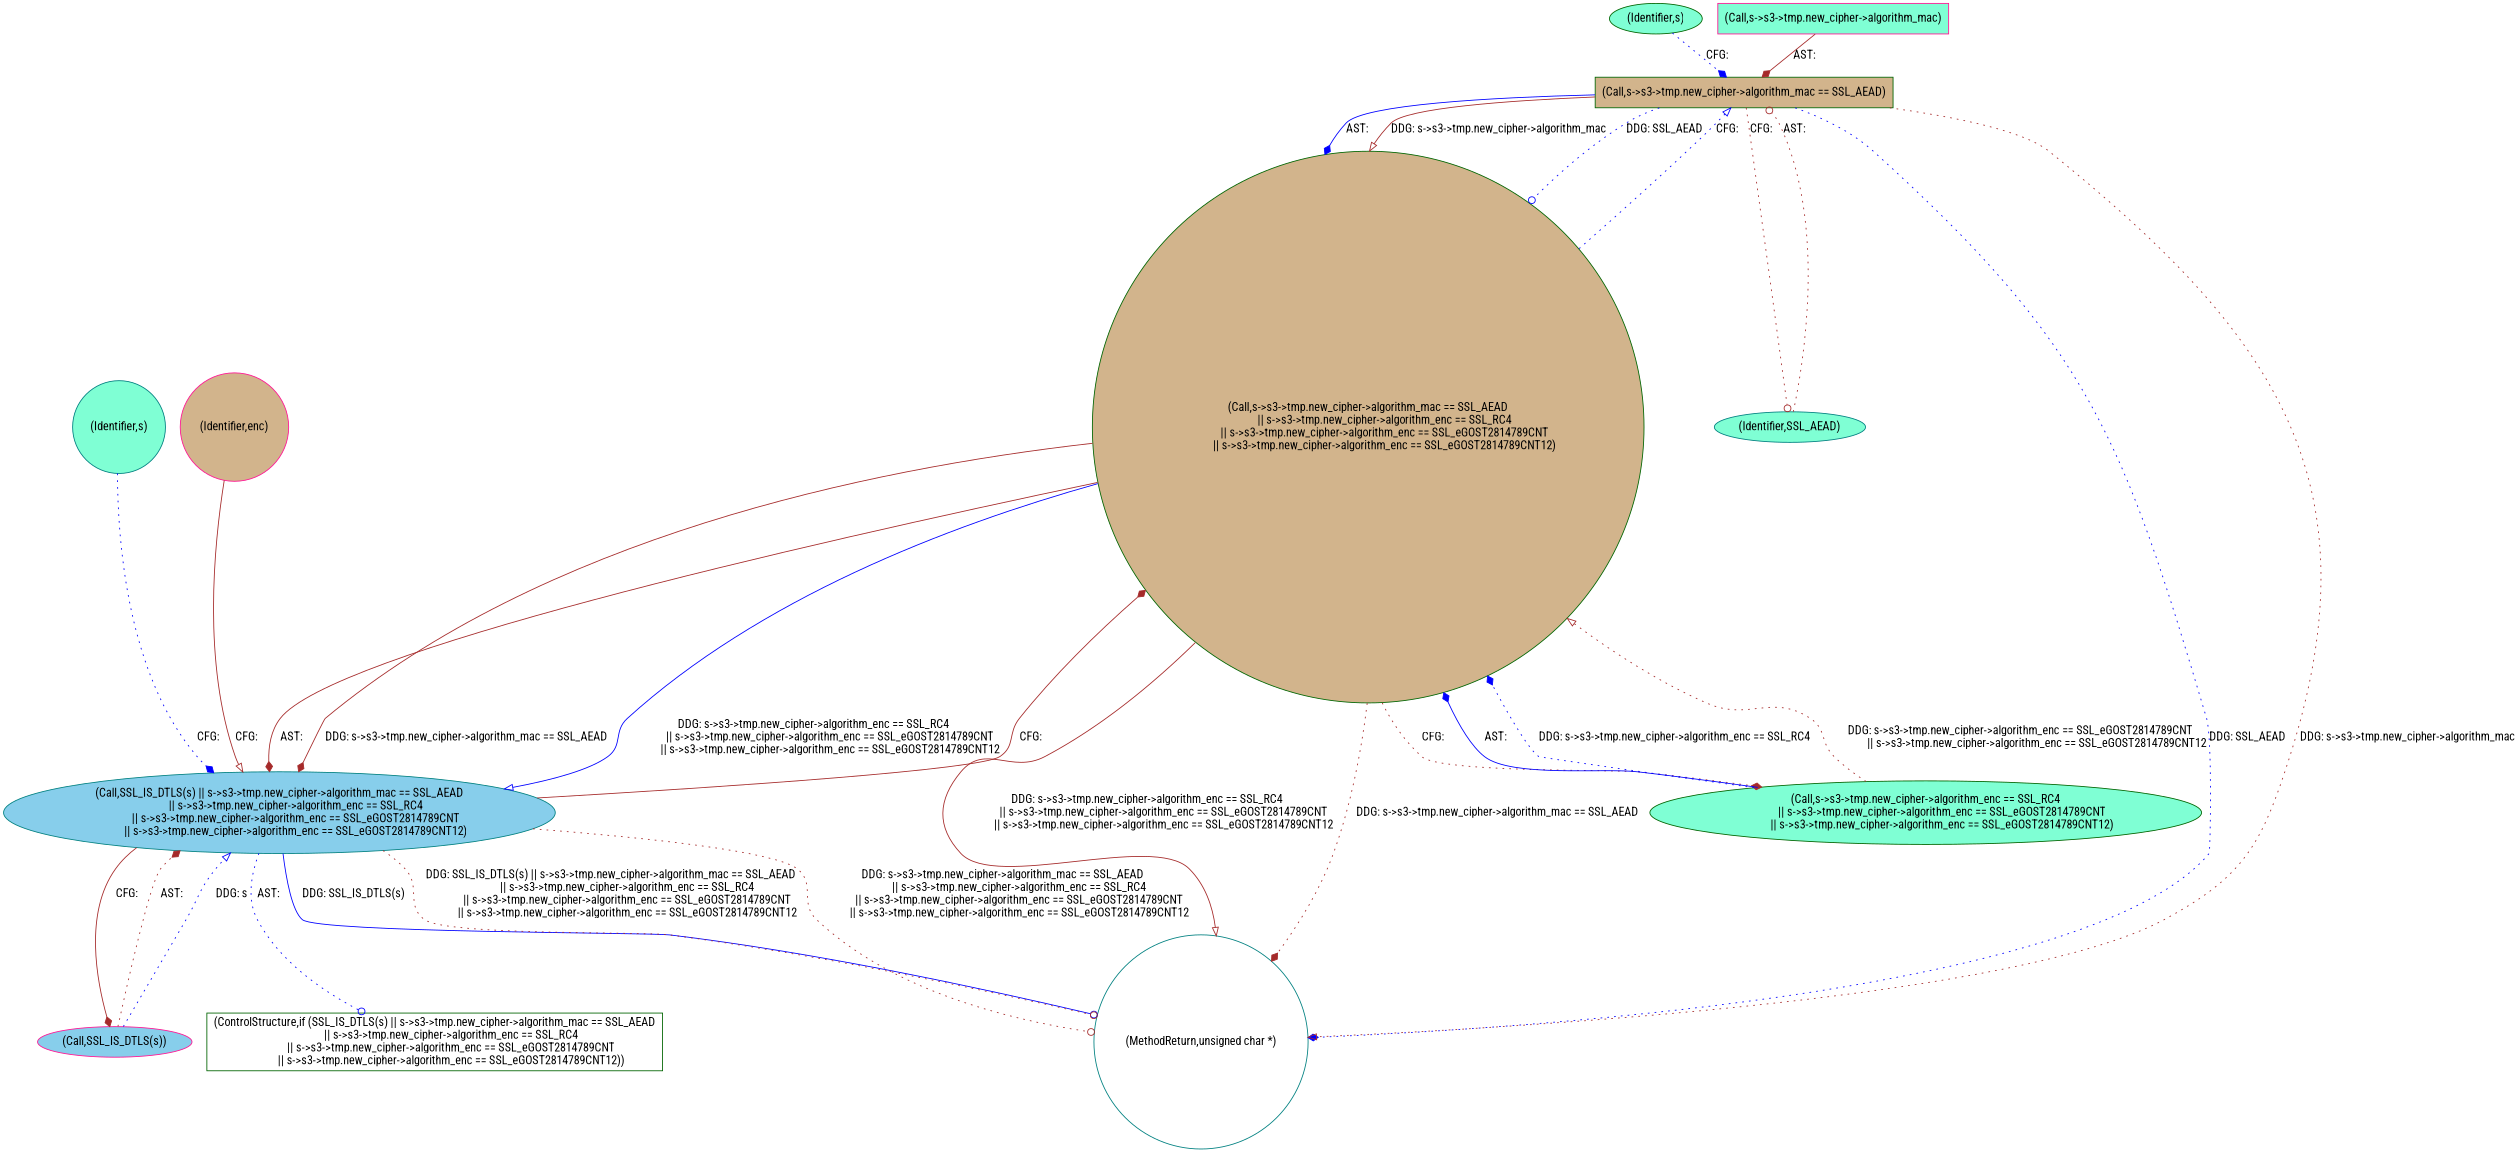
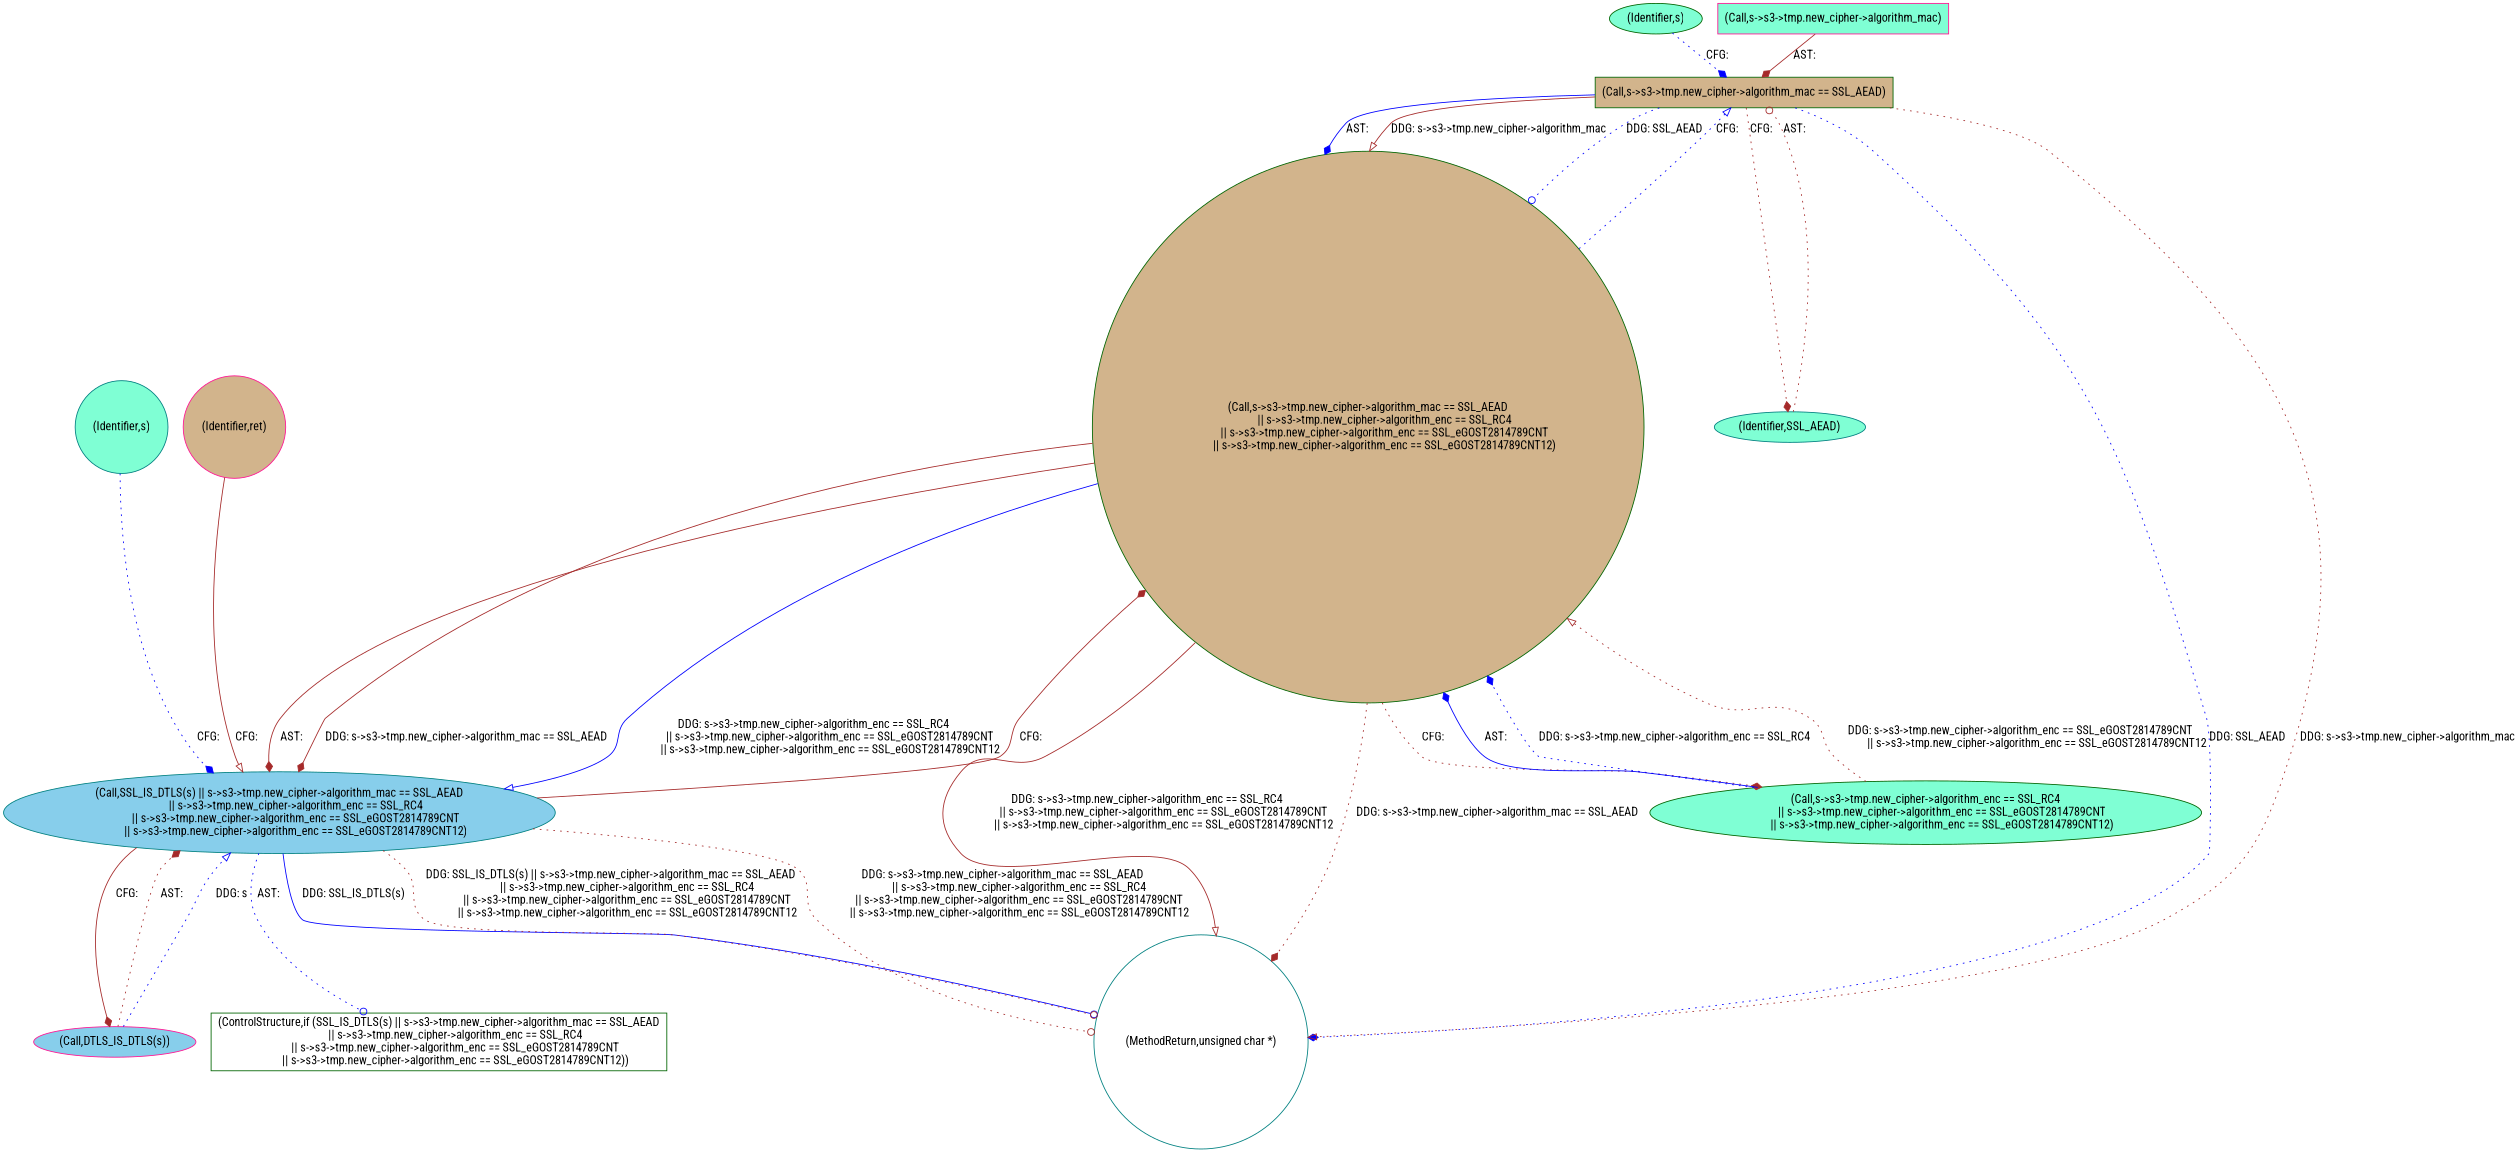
edge "(Call,s->s3->tmp.new_cipher->algorithm_mac == SSL_AEAD)" -> "(Identifier,SSL_AEAD)": arrowhead odot -> diamond
node "(Identifier,enc)": label "(Identifier,enc)" -> "(Identifier,ret)"
node "(Call,SSL_IS_DTLS(s))": label "(Call,SSL_IS_DTLS(s))" -> "(Call,DTLS_IS_DTLS(s))"
